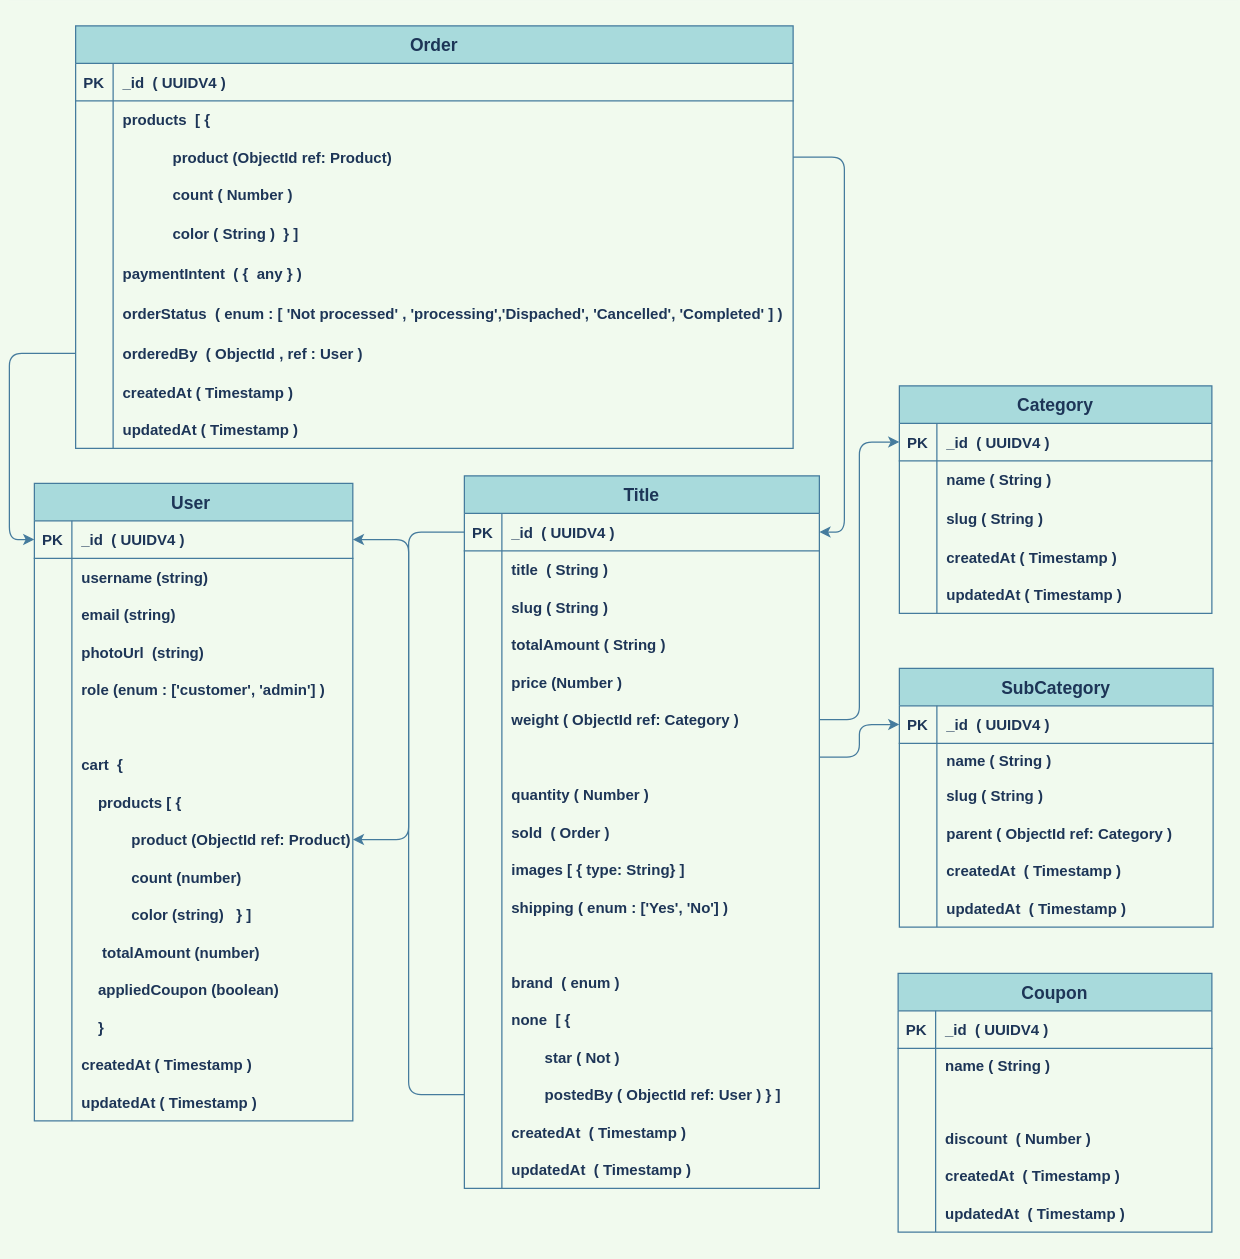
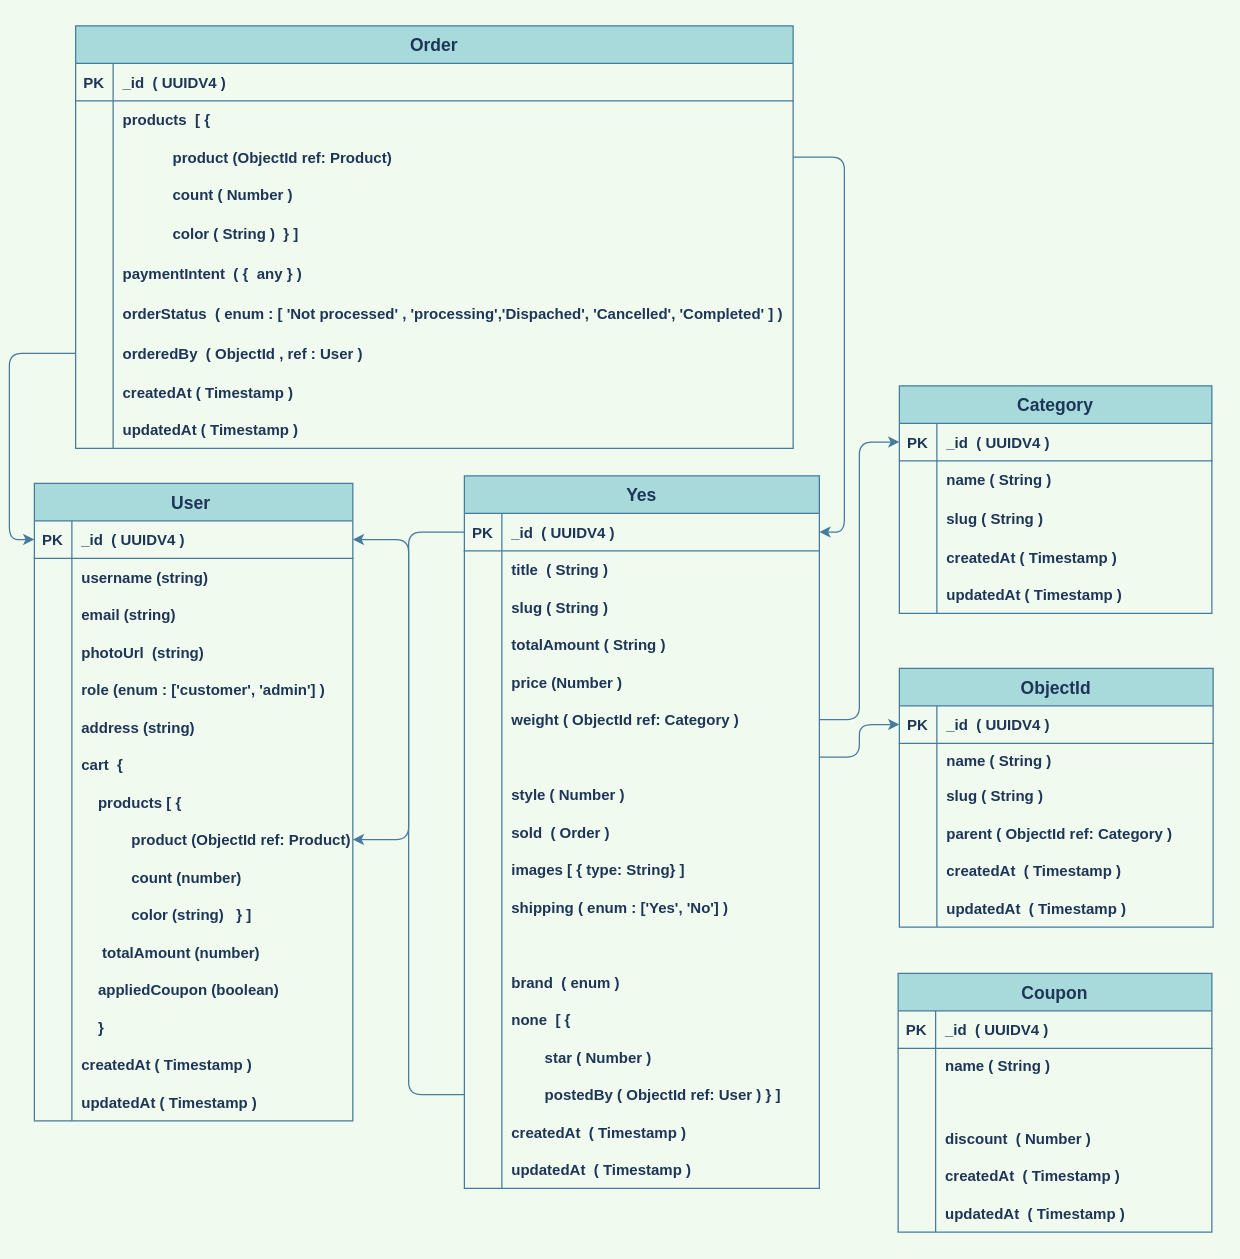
node "Title": label "Title" -> "Yes"
node "SubCategory": label "SubCategory" -> "ObjectId"
node "address (string)": added
node "quantity ( Number )": label "quantity ( Number )" -> "style ( Number )"
node "star ( Not )": label "star ( Not )" -> "star ( Number )"
